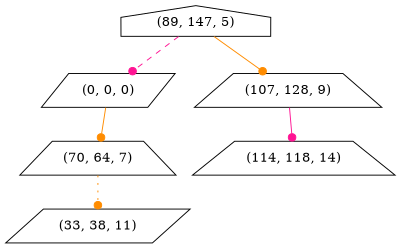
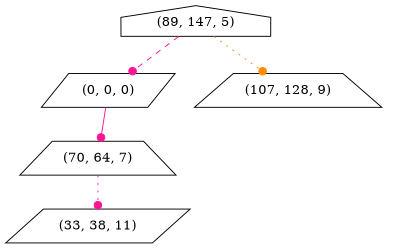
edge "(89, 147, 5)" -> "(107, 128, 9)": style solid -> dotted
edge "(0, 0, 0)" -> "(70, 64, 7)": color darkorange -> deeppink
node "(114, 118, 14)": removed
edge "(70, 64, 7)" -> "(33, 38, 11)": color darkorange -> deeppink
